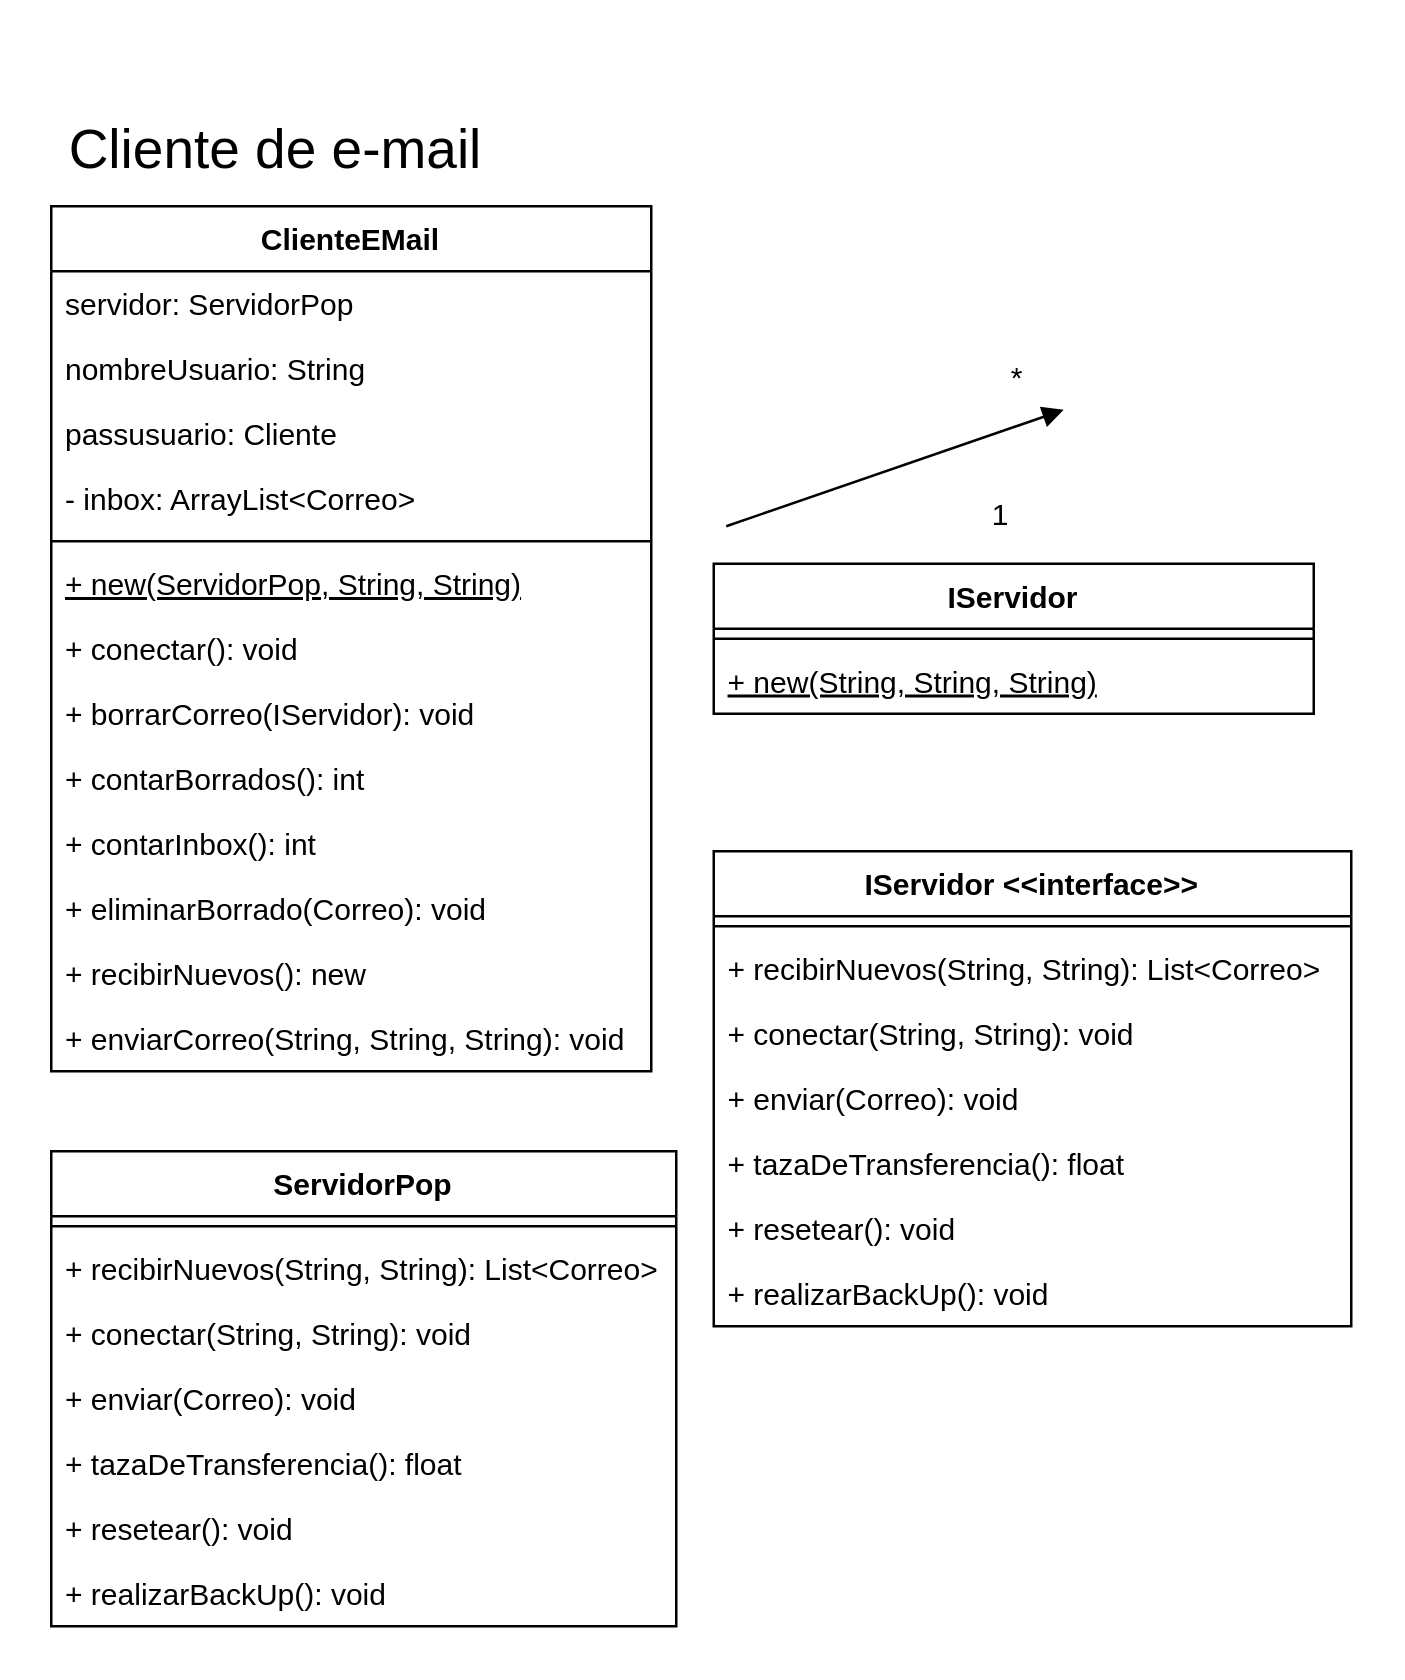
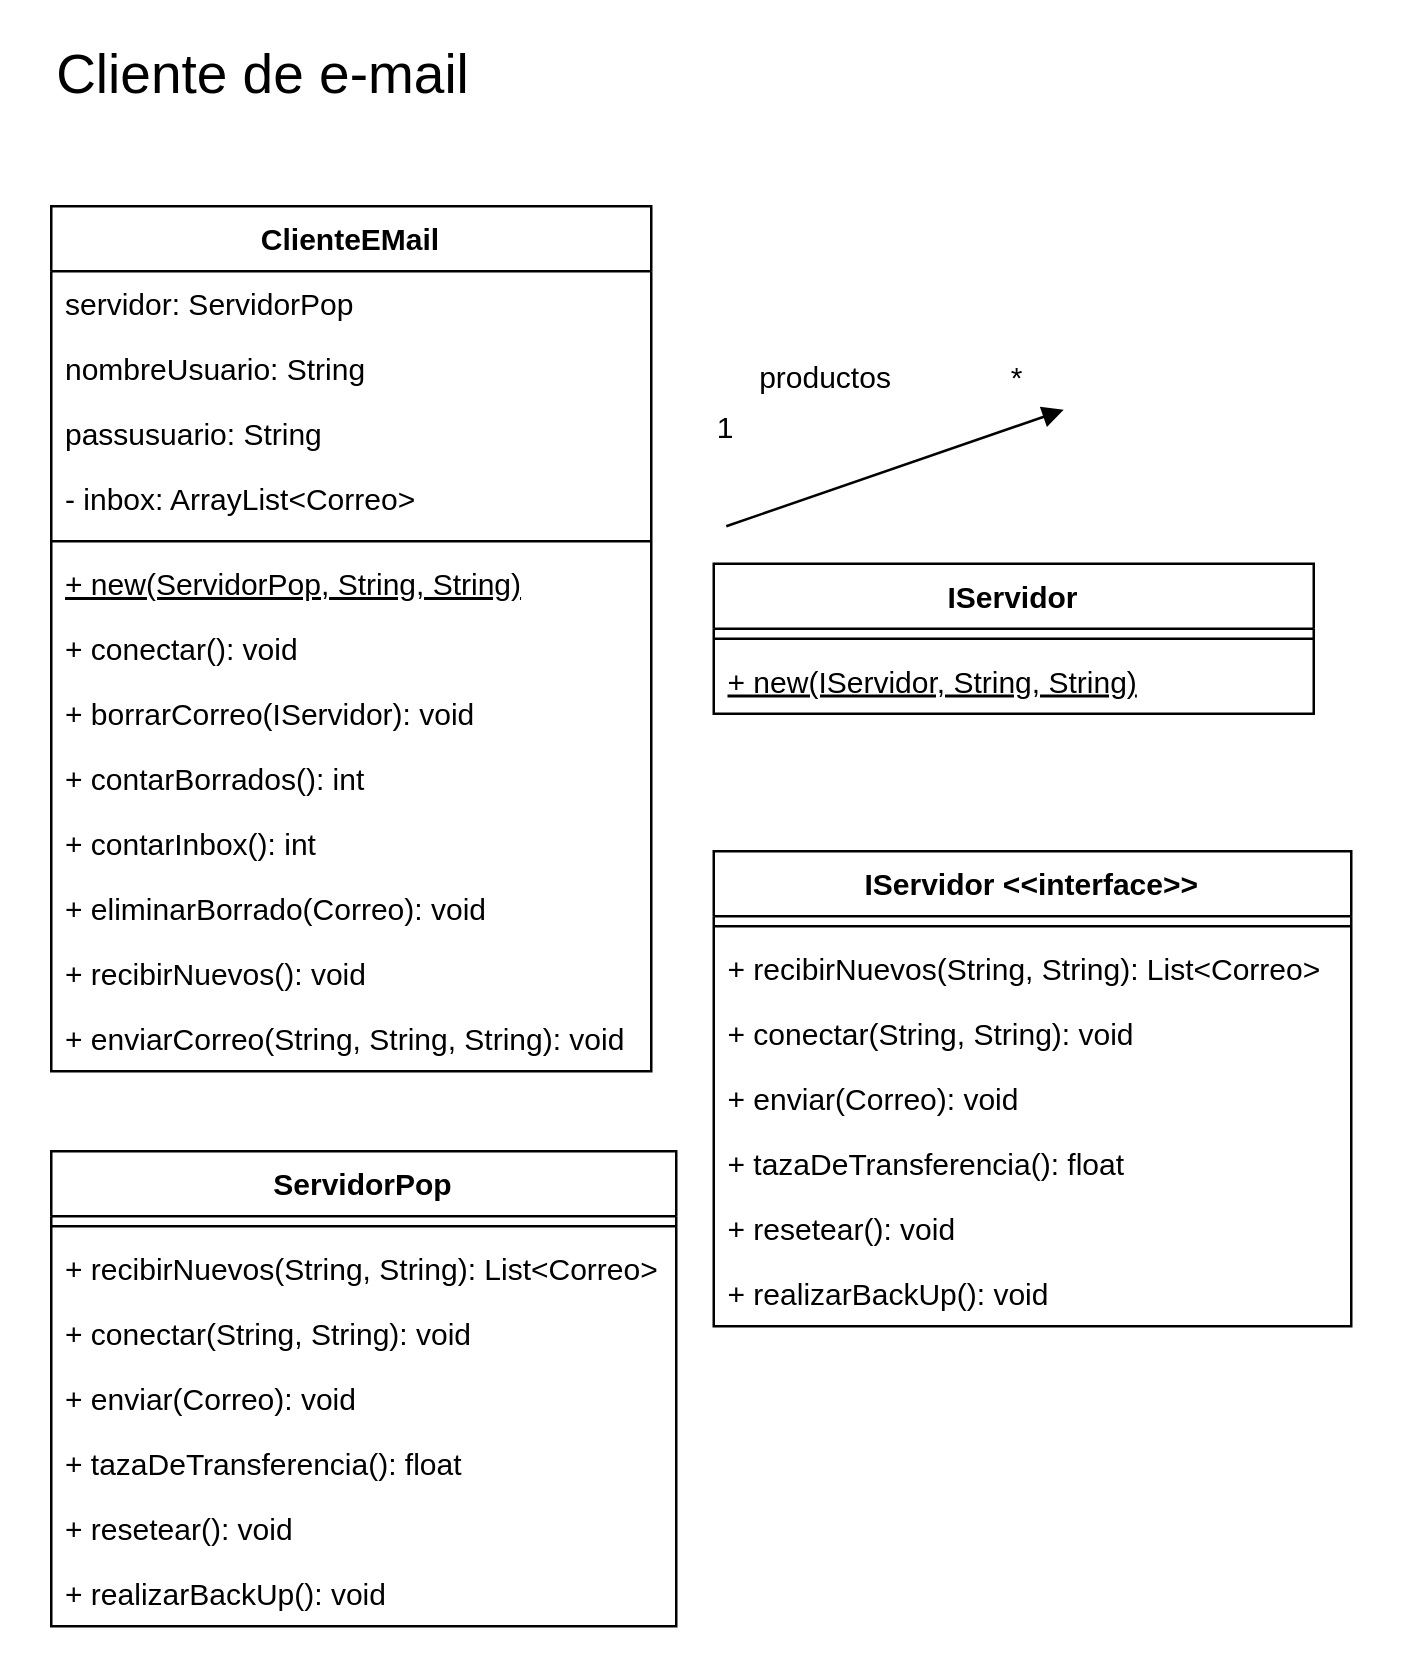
node "Cliente de e-mail": moved (276, 151) -> (264, 76)
node "productos": added
node "passusuario: Cliente": label "passusuario: Cliente" -> "passusuario: String"
node "1": moved (1001, 516) -> (726, 429)
node "+ new(String, String, String)": label "+ new(String, String, String)" -> "+ new(IServidor, String, String)"
node "+ recibirNuevos(): new": label "+ recibirNuevos(): new" -> "+ recibirNuevos(): void"
